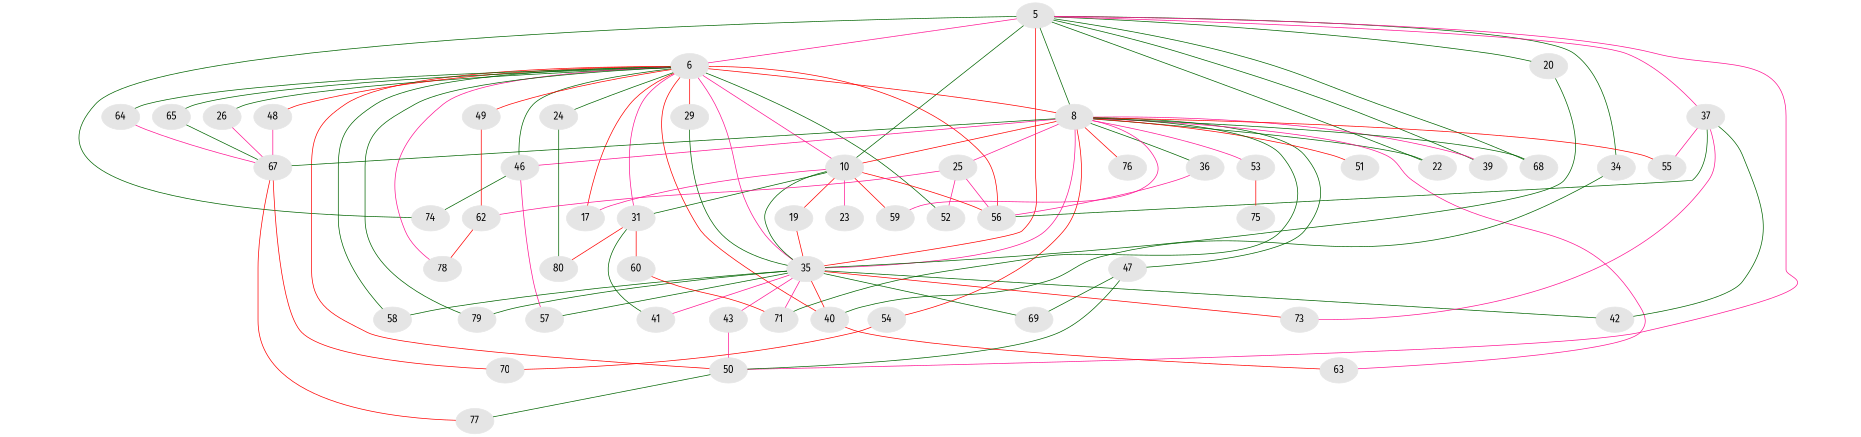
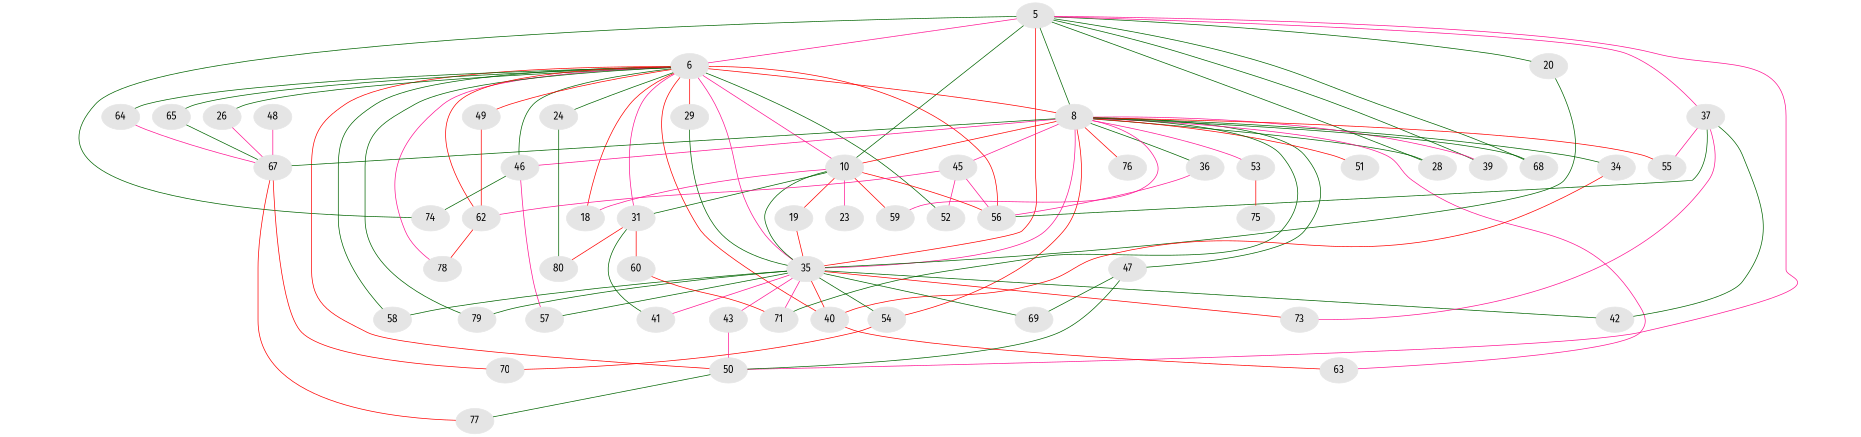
edge "5" -- "34": now "8" -- "34"
edge "6" -- "48": now "6" -- "62"
node "25": label "25" -> "45"
node "22": label "22" -> "28"
node "17": label "17" -> "18"
edge "34" -- "40": color darkgreen -> red
edge "35" -- "54": added
